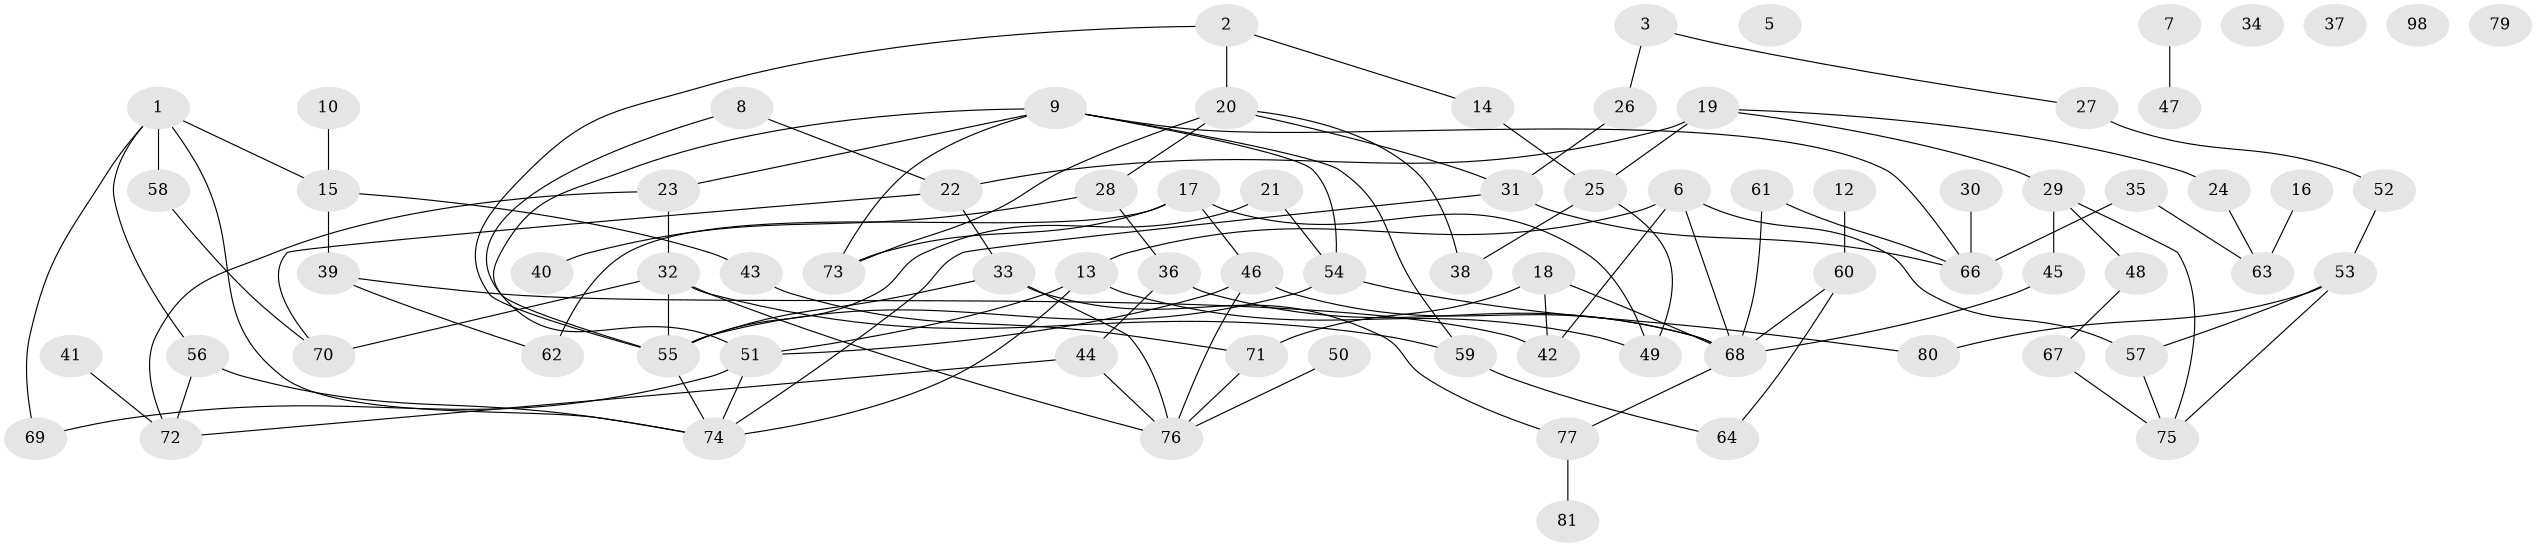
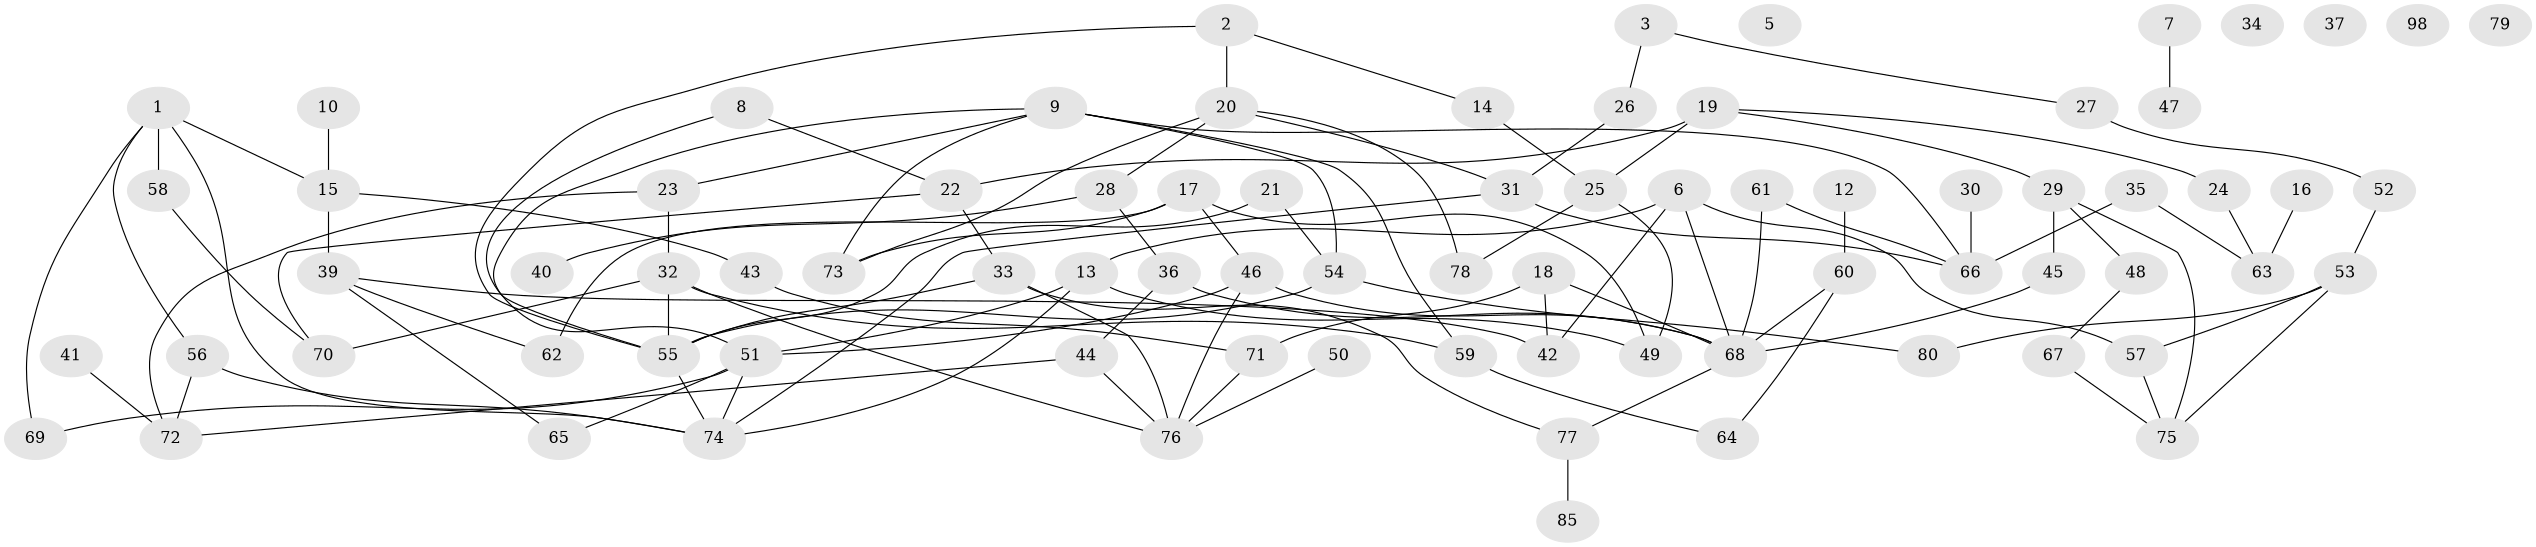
node "38": label "38" -> "78"
node "65": added
node "81": label "81" -> "85"
